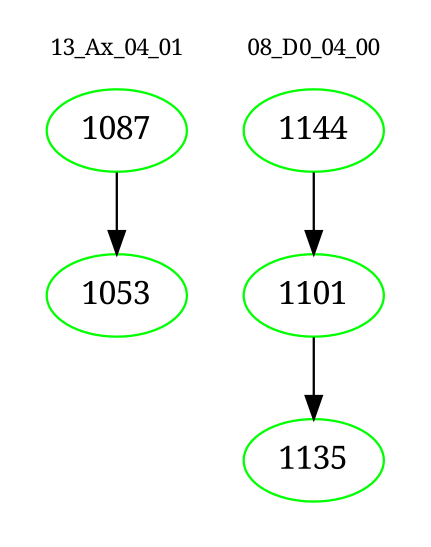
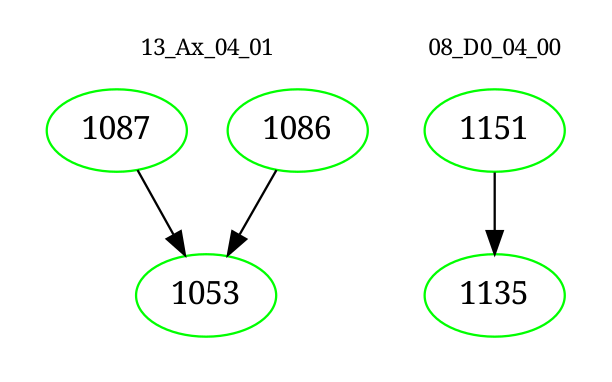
node "1086": added
node "1144": removed
node "1101": label "1101" -> "1151"
